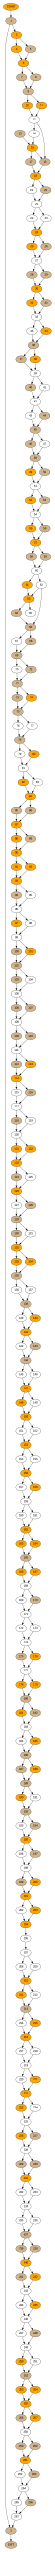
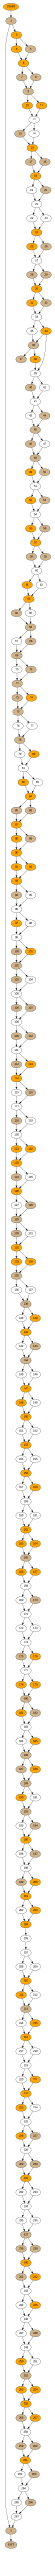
edge "12" -> "16": now "12" -> "13"
edge "37" -> "39": now "34" -> "39"
edge "62" -> "66": now "65" -> "66"
